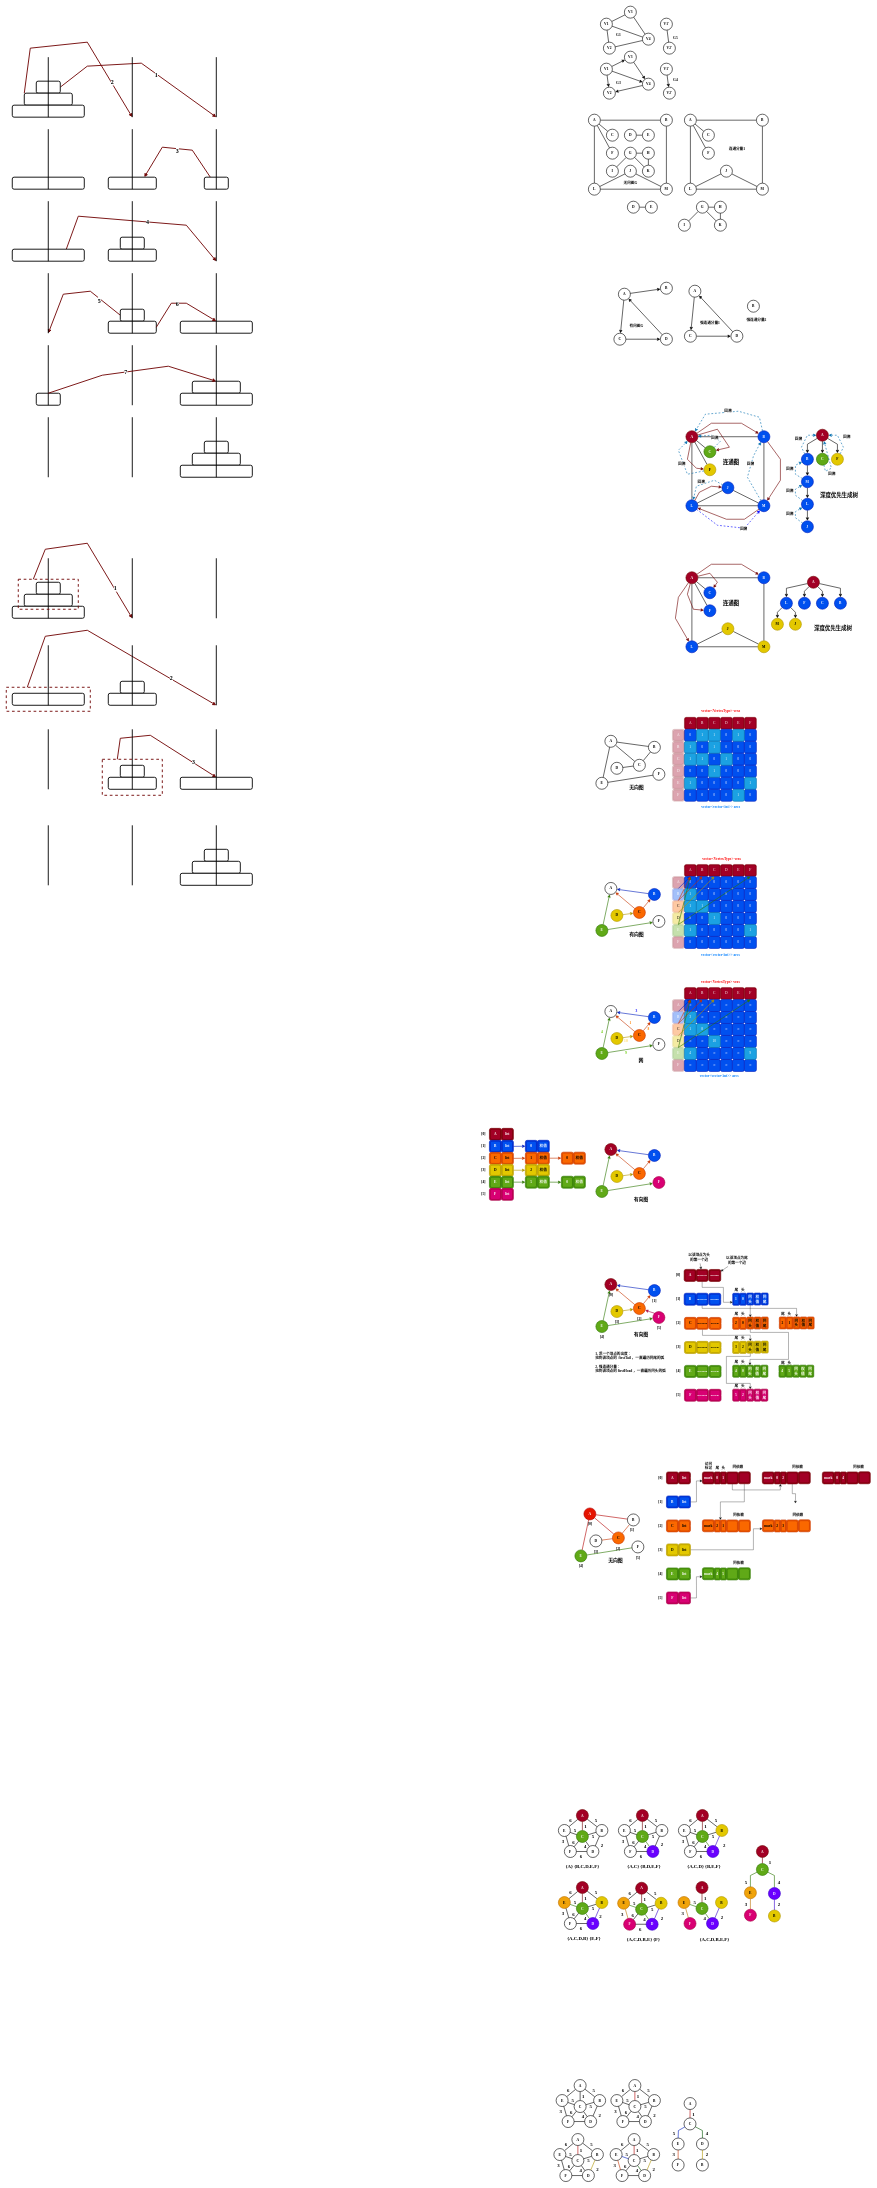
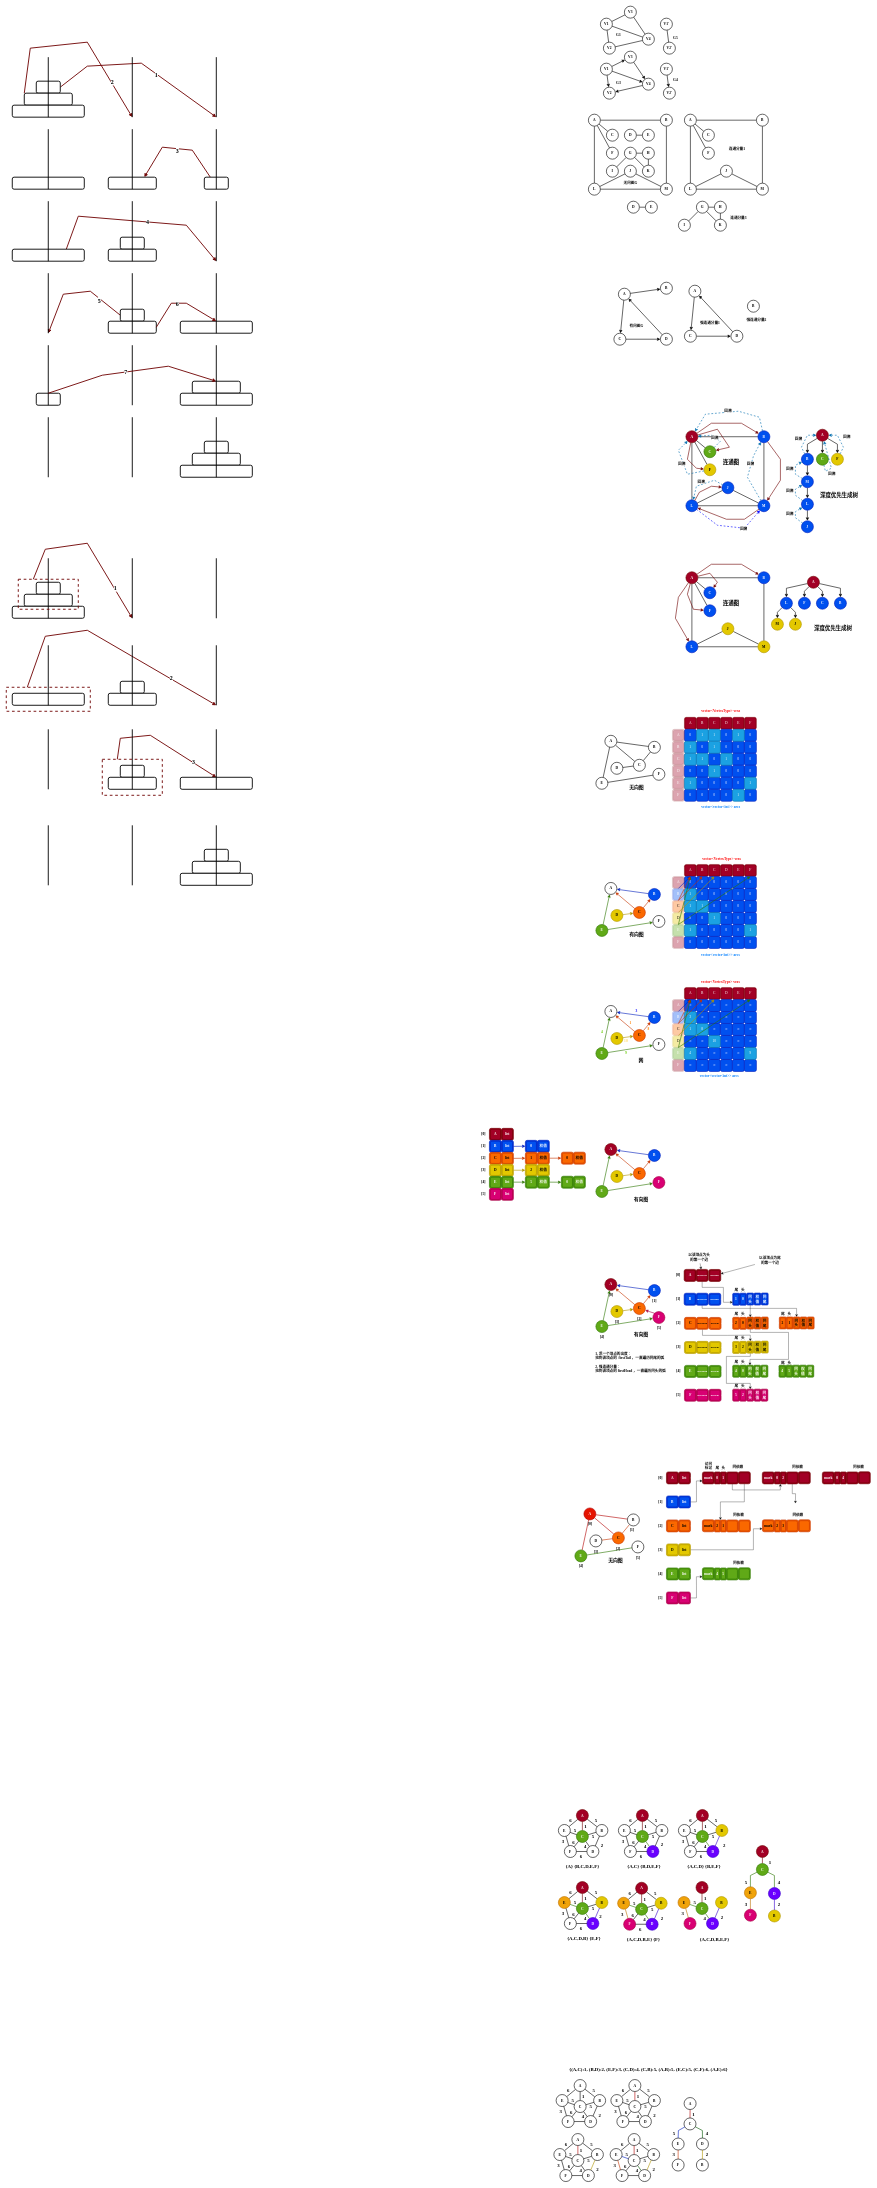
node "连通分量3": added
node "以该顶点为尾 的第一个边": moved (737, 1260) -> (770, 1260)
node "{(A,C):1, (B,D):2, (E,F):3, (C,D):4, (C,B):5, (A,B):5, (E,C):5, (C,F):6, (A,E):6}": added
